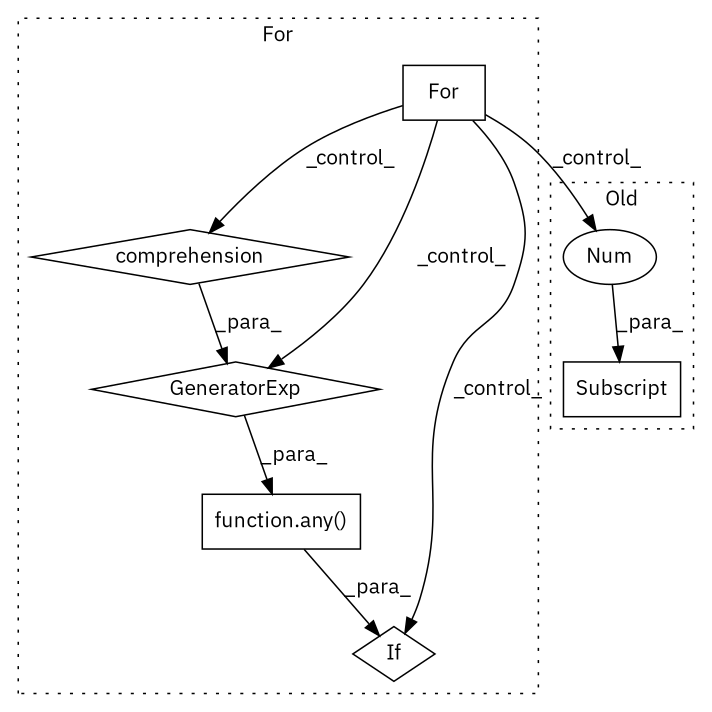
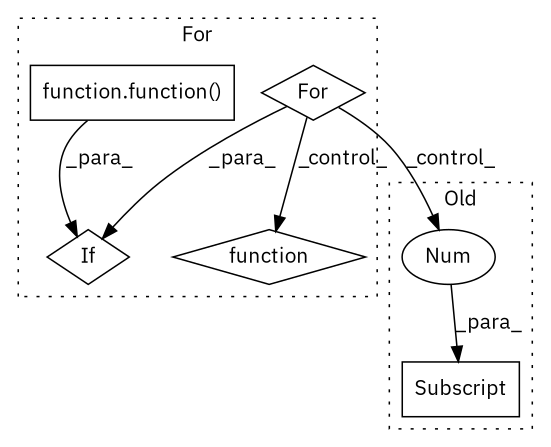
node "For": shape box -> diamond
node "comprehension": label "comprehension" -> "function"
node "GeneratorExp": removed
edge "For" -> "If": label "_control_" -> "_para_"
node "function.any()": label "function.any()" -> "function.function()"
